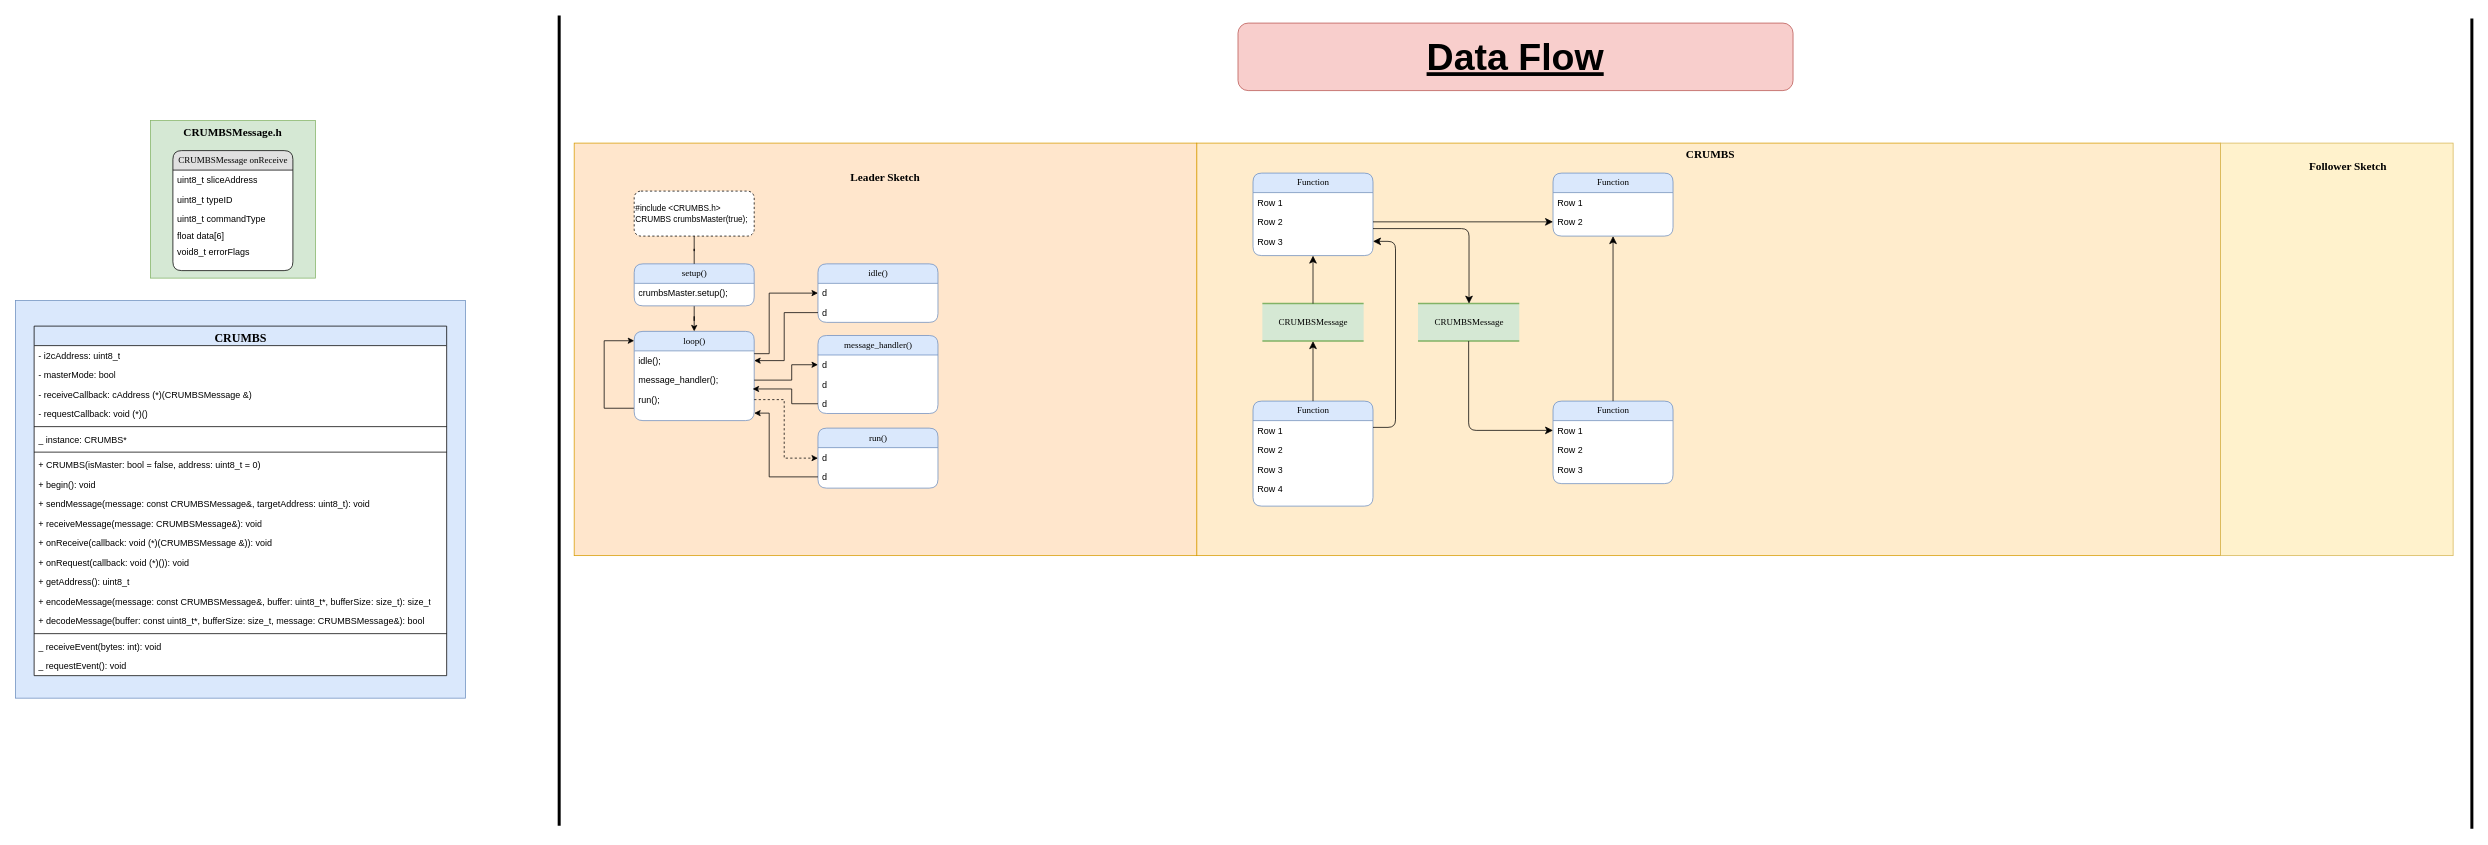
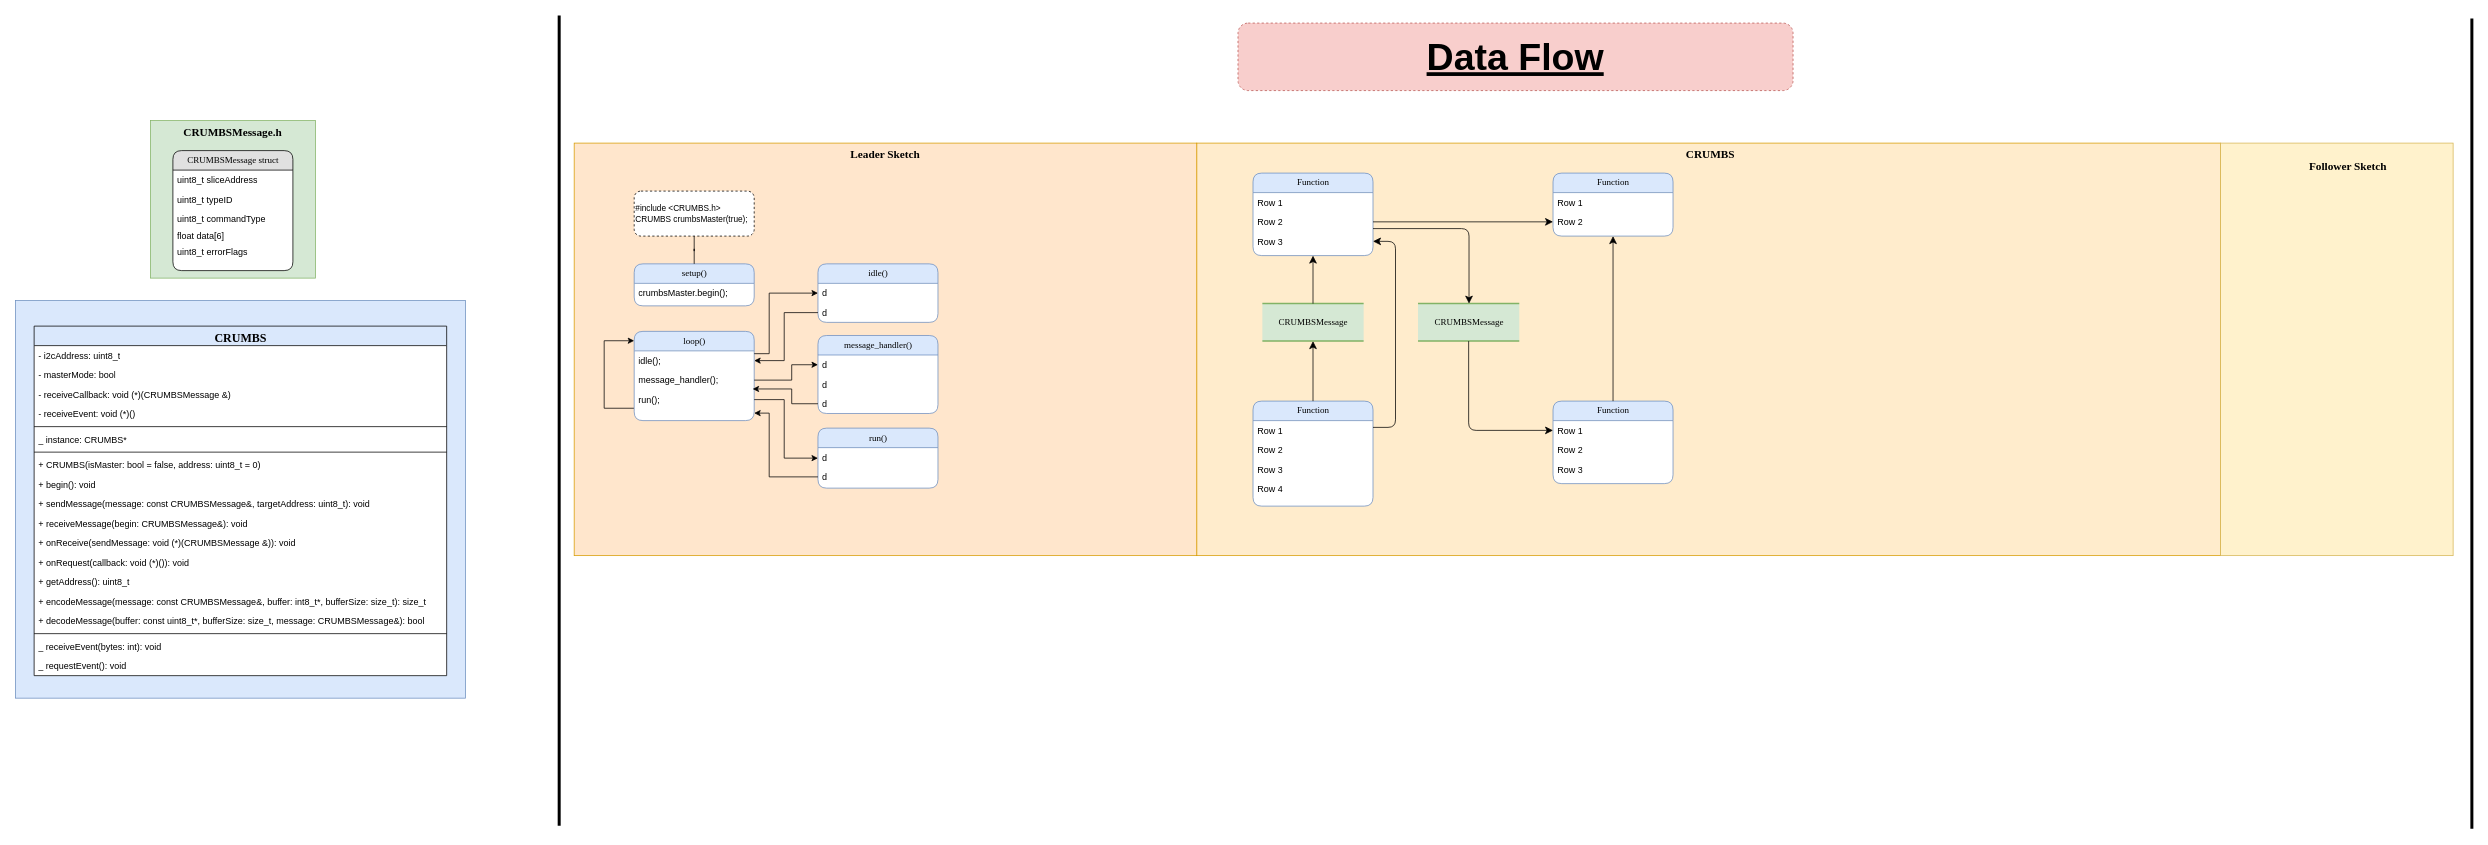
node "Data Flow": style solid -> dashed
node "CRUMBSMessage onReceive": label "CRUMBSMessage onReceive" -> "CRUMBSMessage struct"
node "Leader Sketch": moved (885, 180) -> (885, 158)
node "void8_t errorFlags": label "void8_t errorFlags" -> "uint8_t errorFlags"
node "crumbsMaster.setup();": label "crumbsMaster.setup();" -> "crumbsMaster.begin();"
edge "setup()" -> "loop()": removed
node "- receiveCallback: cAddress (*)(CRUMBSMessage &)": label "- receiveCallback: cAddress (*)(CRUMBSMessage &)" -> "- receiveCallback: void (*)(CRUMBSMessage &)"
node "- requestCallback: void (*)()": label "- requestCallback: void (*)()" -> "- receiveEvent: void (*)()"
edge "run();" -> "run()": style dashed -> solid
node "+ receiveMessage(message: CRUMBSMessage&): void": label "+ receiveMessage(message: CRUMBSMessage&): void" -> "+ receiveMessage(begin: CRUMBSMessage&): void"
node "+ onReceive(callback: void (*)(CRUMBSMessage &)): void": label "+ onReceive(callback: void (*)(CRUMBSMessage &)): void" -> "+ onReceive(sendMessage: void (*)(CRUMBSMessage &)): void"
node "+ encodeMessage(message: const CRUMBSMessage&, buffer: uint8_t*, bufferSize: size_t): size_t": label "+ encodeMessage(message: const CRUMBSMessage&, buffer: uint8_t*, bufferSize: size_t): size_t" -> "+ encodeMessage(message: const CRUMBSMessage&, buffer: int8_t*, bufferSize: size_t): size_t"
